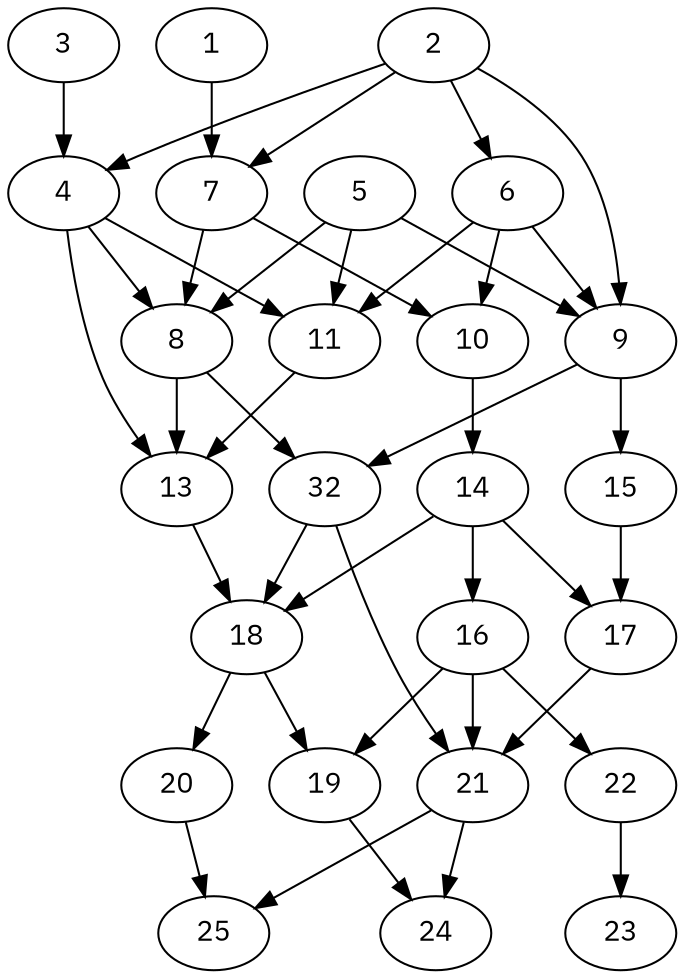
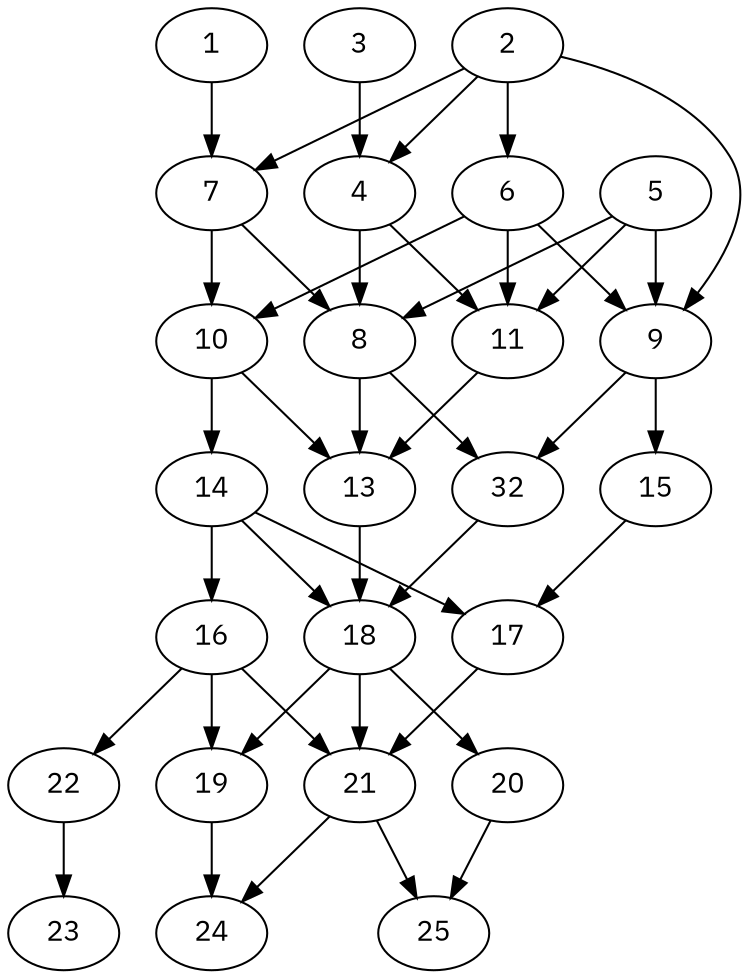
edge "4" -> "13": now "10" -> "13"
edge "32" -> "21": now "18" -> "21"
